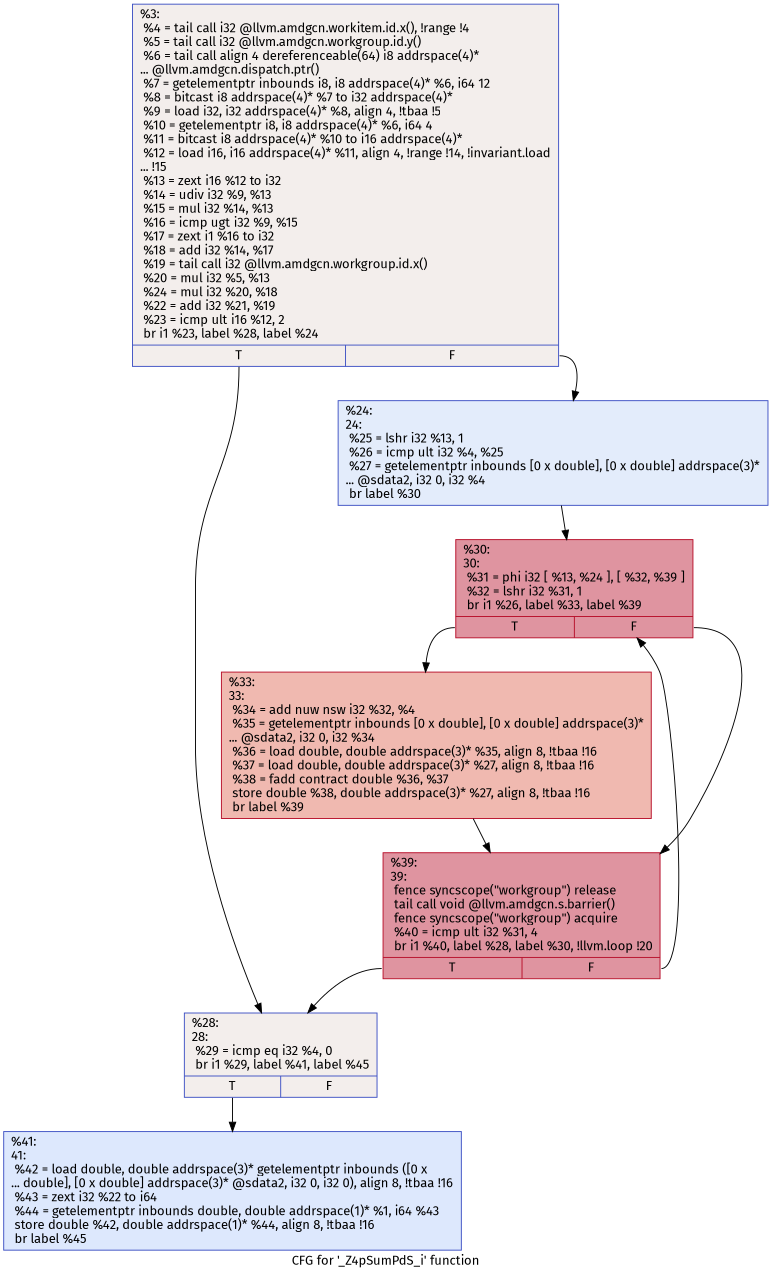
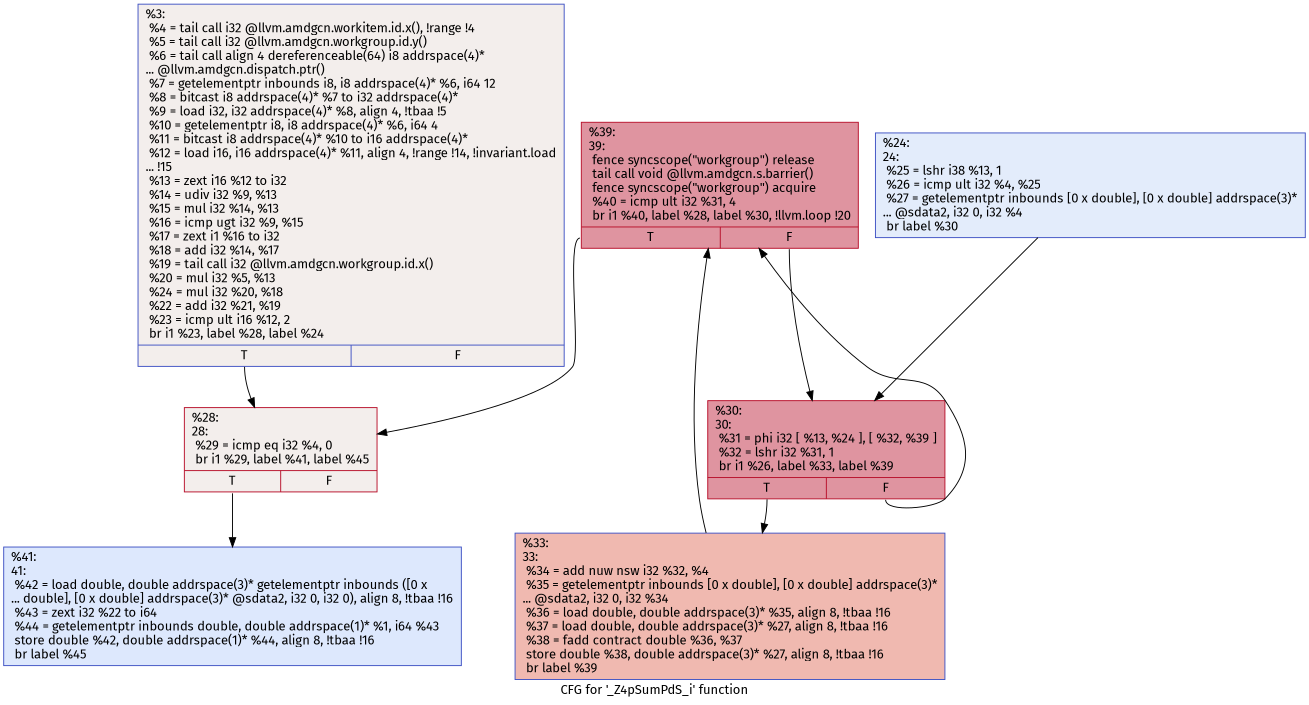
edge "%3:" -> "%24:": removed
node "%24:": text "%25 = lshr i32 %13, 1" -> "%25 = lshr i38 %13, 1"
node "%33:": color #b70d28ff -> #3d50c3ff
node "%28:": color #3d50c3ff -> #b70d28ff
